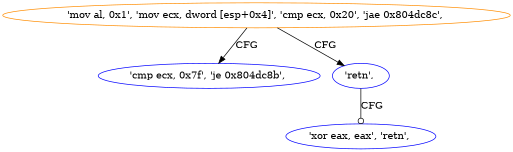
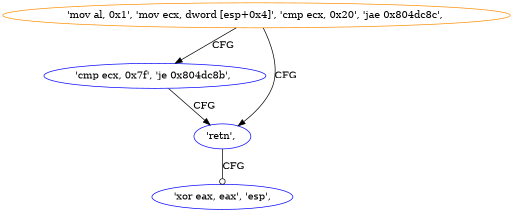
edge "'cmp ecx, 0x7f', 'je 0x804dc8b'," -> "'retn',": added, label "CFG"
node "'xor eax, eax', 'retn',": label "'xor eax, eax', 'retn'," -> "'xor eax, eax', 'esp',"
